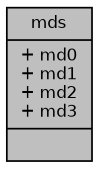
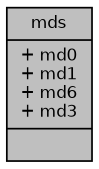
node "mds": text "+ md2" -> "+ md6"
